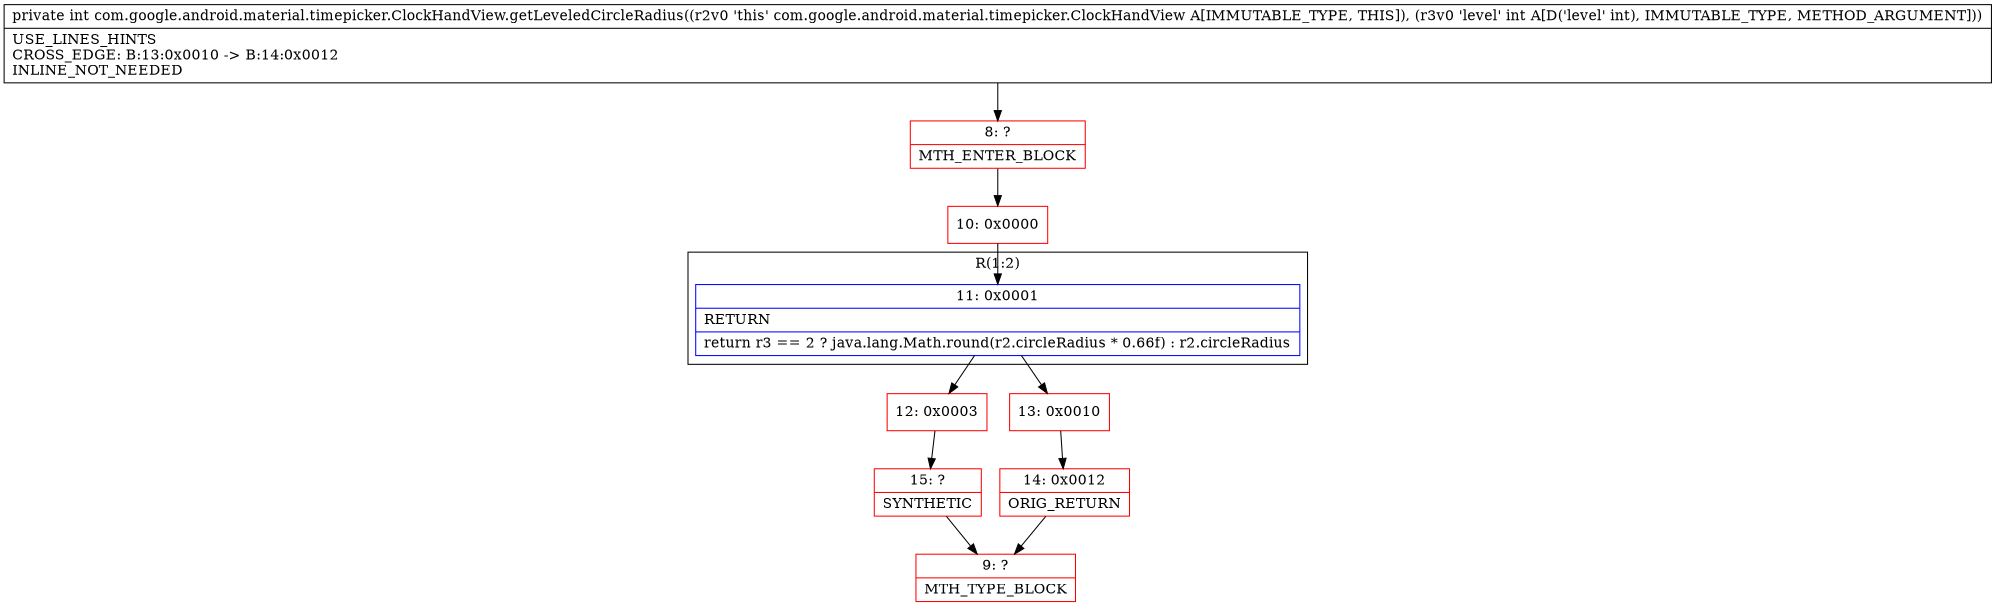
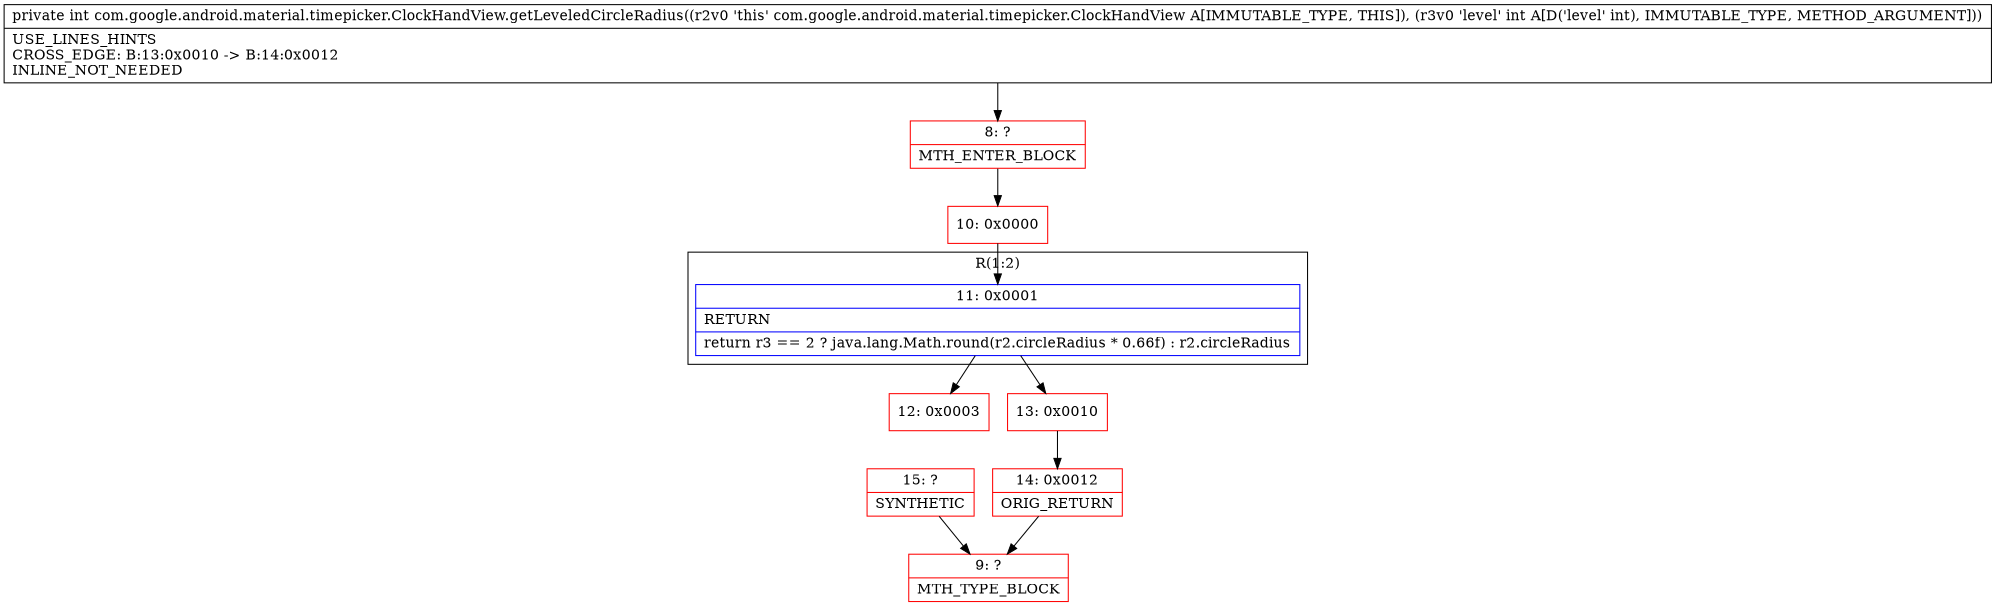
edge "12: 0x0003" -> "15: ?": removed
